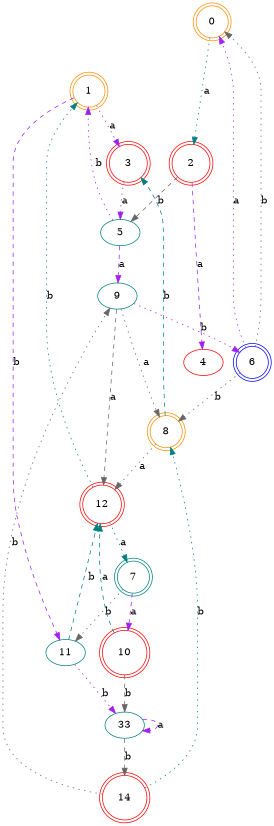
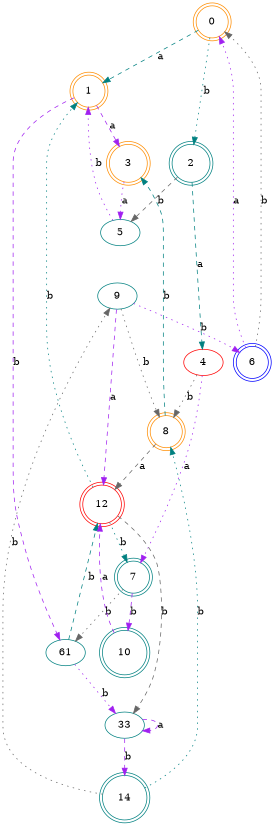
edge "0" -> "1": added, label "a"
edge "0" -> "2": label "a" -> "b"
edge "1" -> "3": style dotted -> dashed
node "3": color red -> darkorange
node "2": color red -> teal
edge "5" -> "9": removed, label "a"
edge "2" -> "4": color purple -> teal
edge "9" -> "8": label "a" -> "b"
edge "9" -> "12": color gray40 -> purple
edge "6" -> "8": now "4" -> "8"
edge "8" -> "12": style dotted -> dashed
edge "4" -> "7": added, label "a"
edge "12" -> "7": label "a" -> "b"
edge "10" -> "12": color teal -> purple
edge "7" -> "10": label "a" -> "b"
node "11": label "11" -> "61"
node "10": color red -> teal
edge "10" -> "33": now "12" -> "33"
edge "33" -> "14": color gray40 -> purple
node "14": color red -> teal
